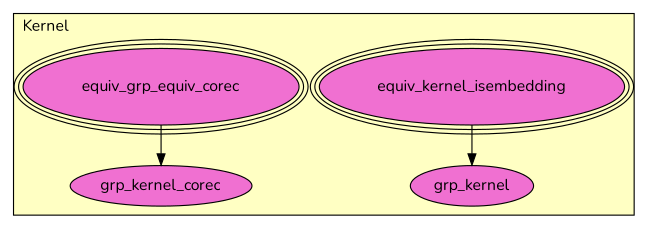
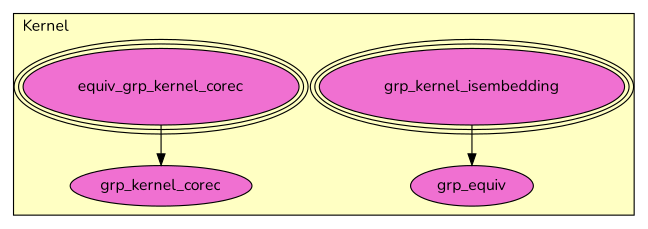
node "equiv_grp_equiv_corec": label "equiv_grp_equiv_corec" -> "equiv_grp_kernel_corec"
node "equiv_kernel_isembedding": label "equiv_kernel_isembedding" -> "grp_kernel_isembedding"
node "grp_kernel": label "grp_kernel" -> "grp_equiv"
